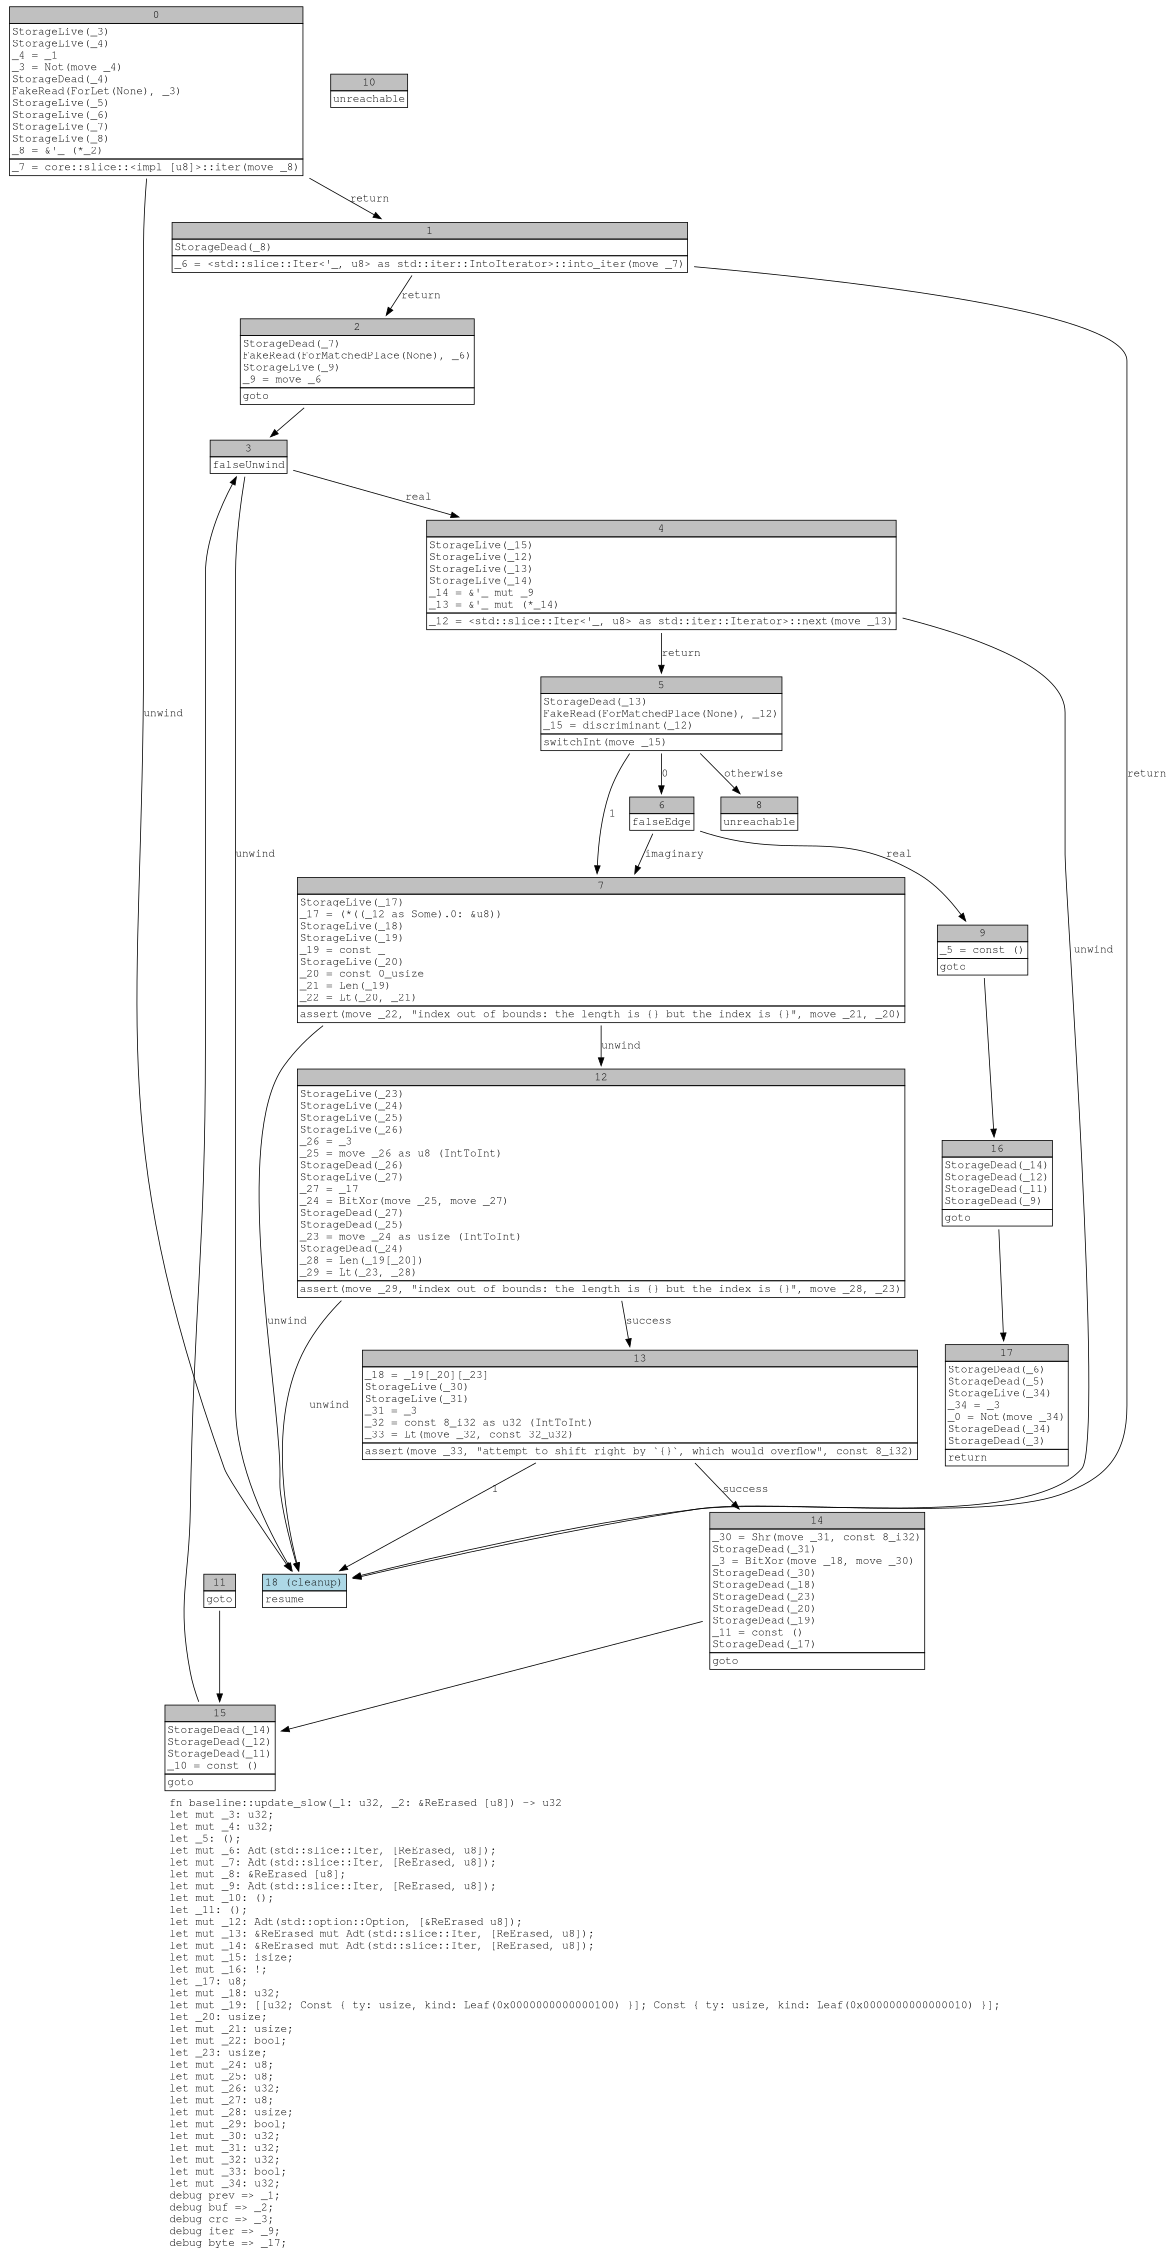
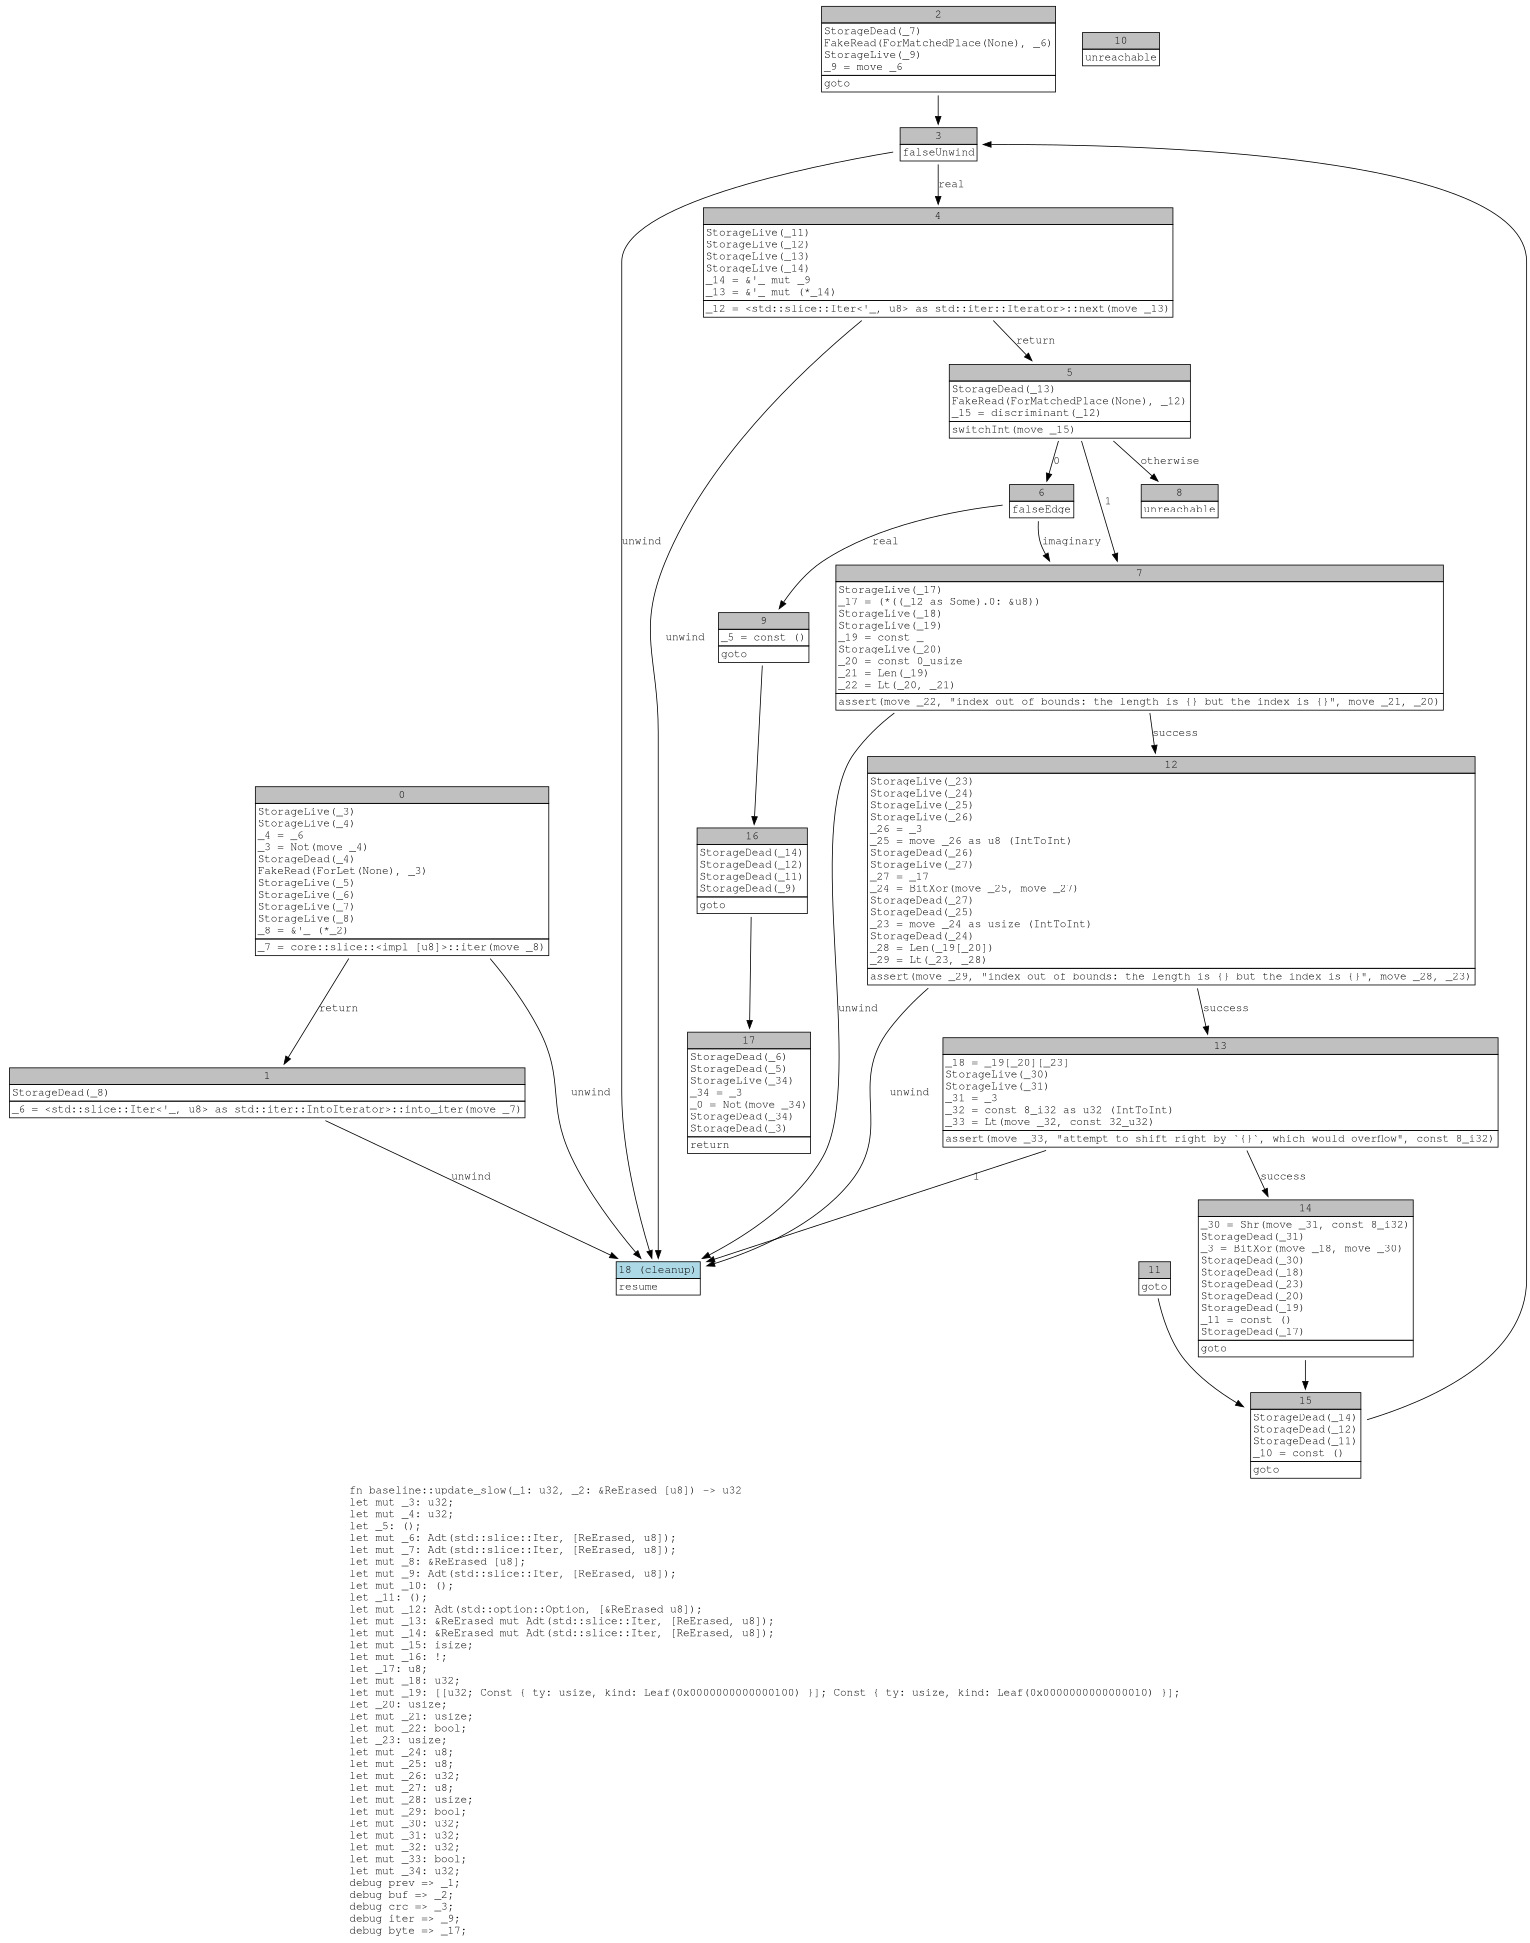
node "0": text "_4 = _1" -> "_4 = _6"
edge "1" -> "2": removed, label "return"
node "4": text "StorageLive(_15)" -> "StorageLive(_11)"
edge "1" -> "18 (cleanup)": label "return" -> "unwind"
edge "7" -> "12": label "unwind" -> "success"
